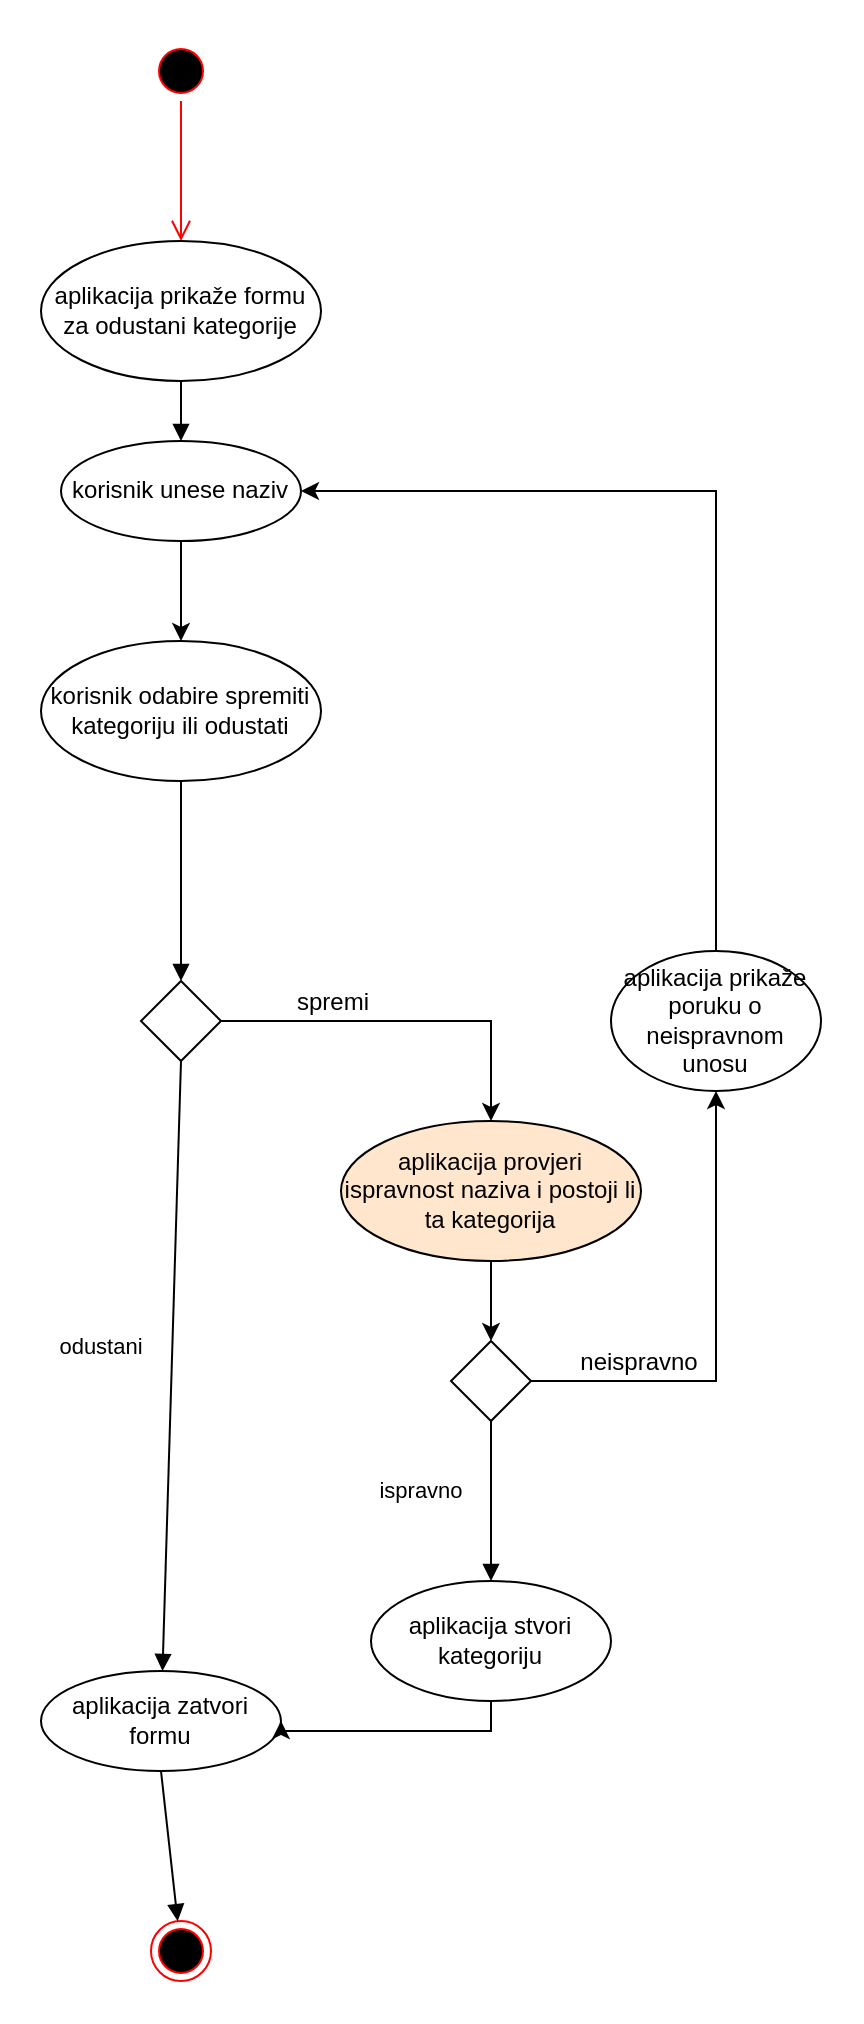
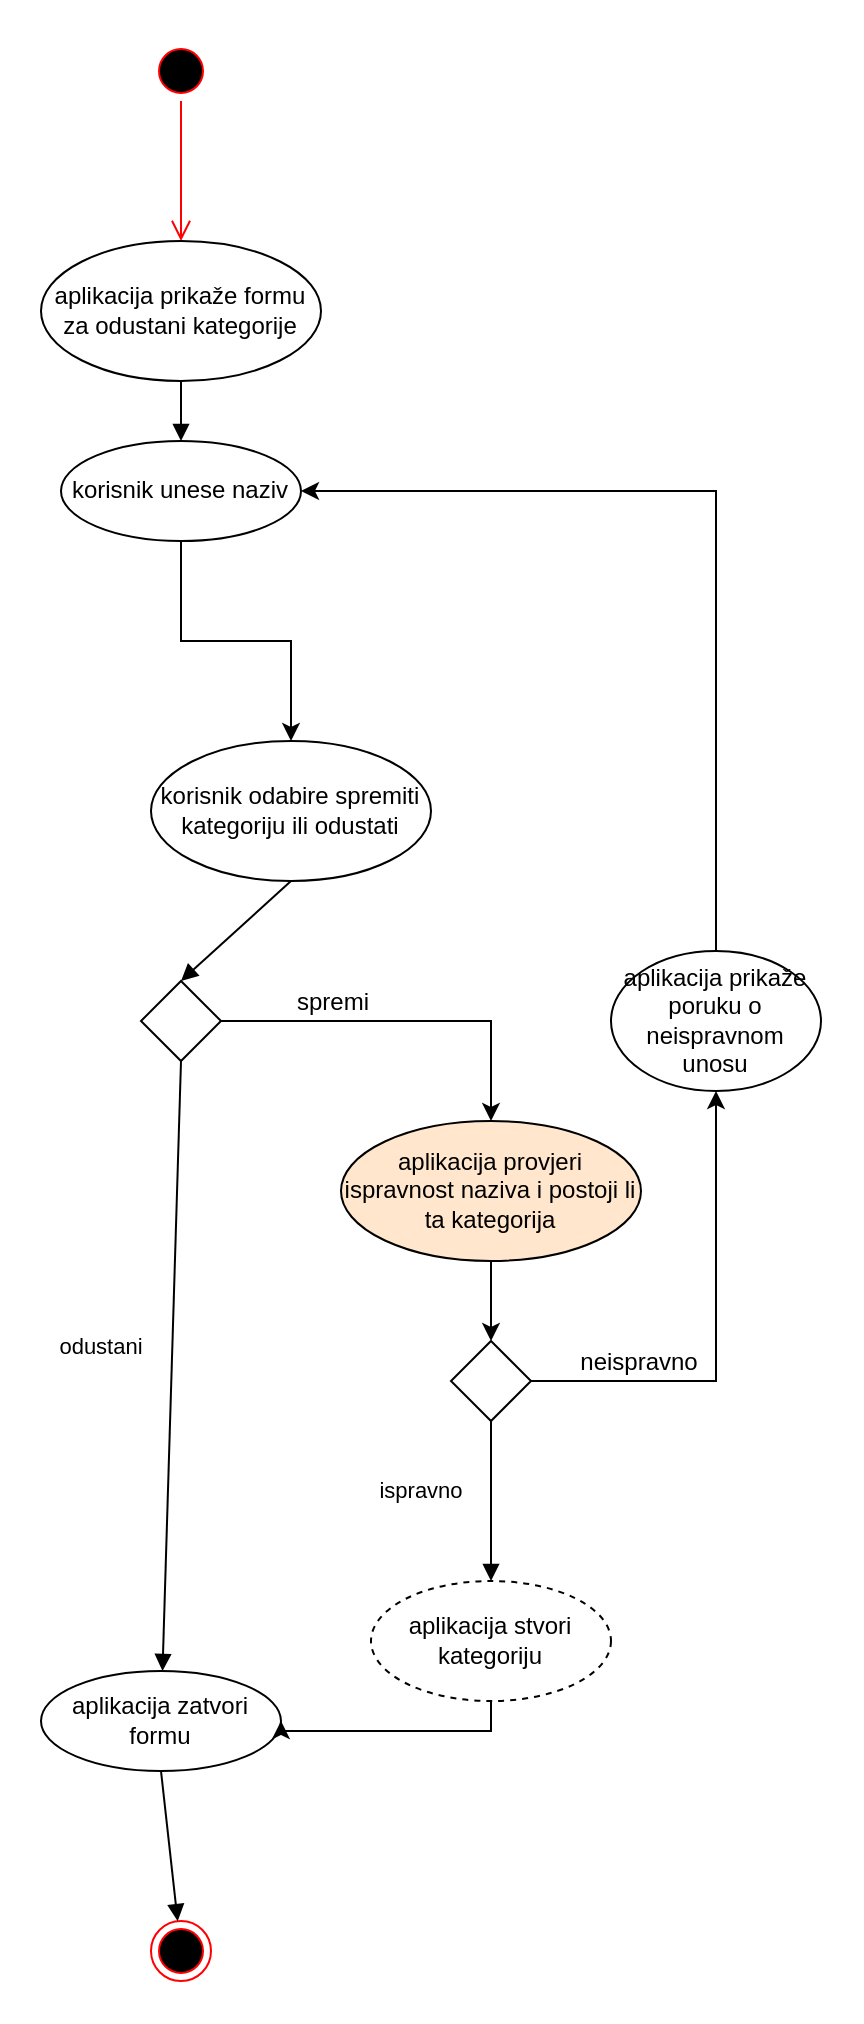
node "korisnik odabire spremiti kategoriju ili odustati": moved (181, 711) -> (291, 811)
node "aplikacija stvori kategoriju": style solid -> dashed
